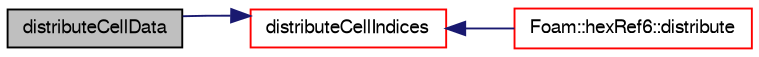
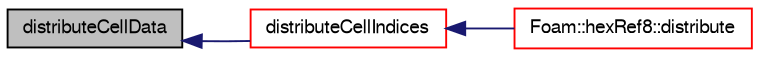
edge "distributeCellData" -> "distributeCellIndices": reversed
node "Foam::hexRef6::distribute": label "Foam::hexRef6::distribute" -> "Foam::hexRef8::distribute"
